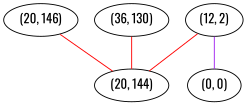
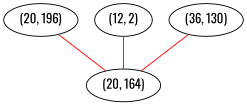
node "(20, 146)": label "(20, 146)" -> "(20, 196)"
node "(20, 144)": label "(20, 144)" -> "(20, 164)"
node "(0, 0)": removed
